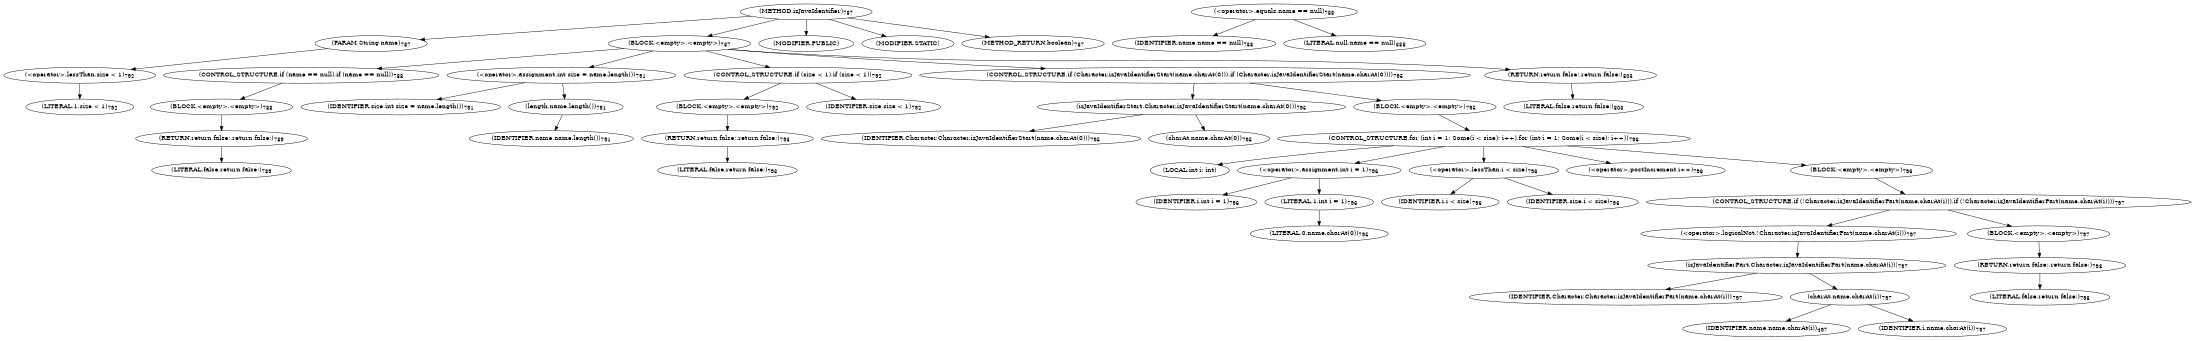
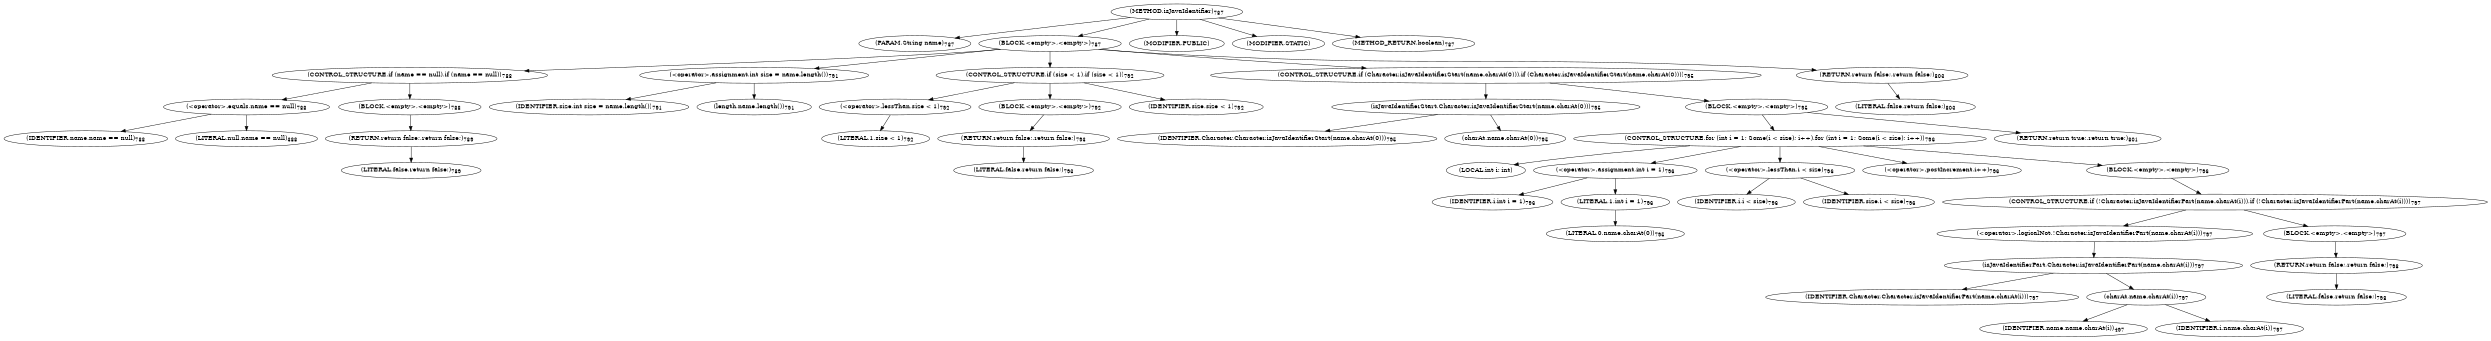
edge "(PARAM,String name)" -> "(<operator>.lessThan,size < 1)": now "(CONTROL_STRUCTURE,if (size < 1),if (size < 1))" -> "(<operator>.lessThan,size < 1)"
edge "(CONTROL_STRUCTURE,if (name == null),if (name == null))" -> "(<operator>.equals,name == null)": added
node "(IDENTIFIER,name,name.length())": removed
node "(RETURN,return true;,return true;)": added
